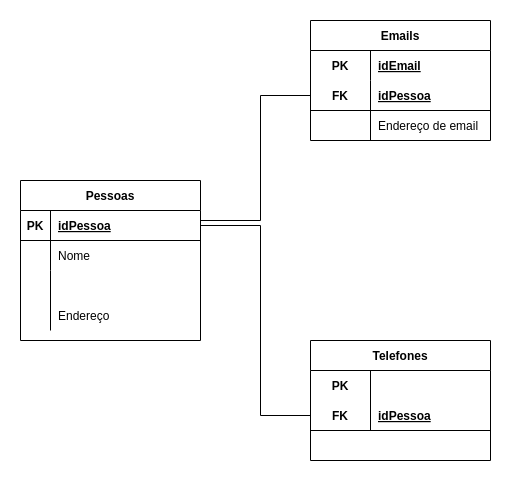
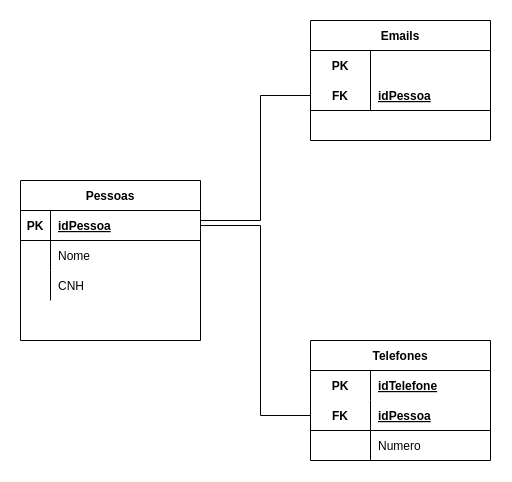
node "idEmail": removed
node "Endereço de email": removed
node "CNH": added
node "Endereço": removed
node "idTelefone": added
node "Numero": added
